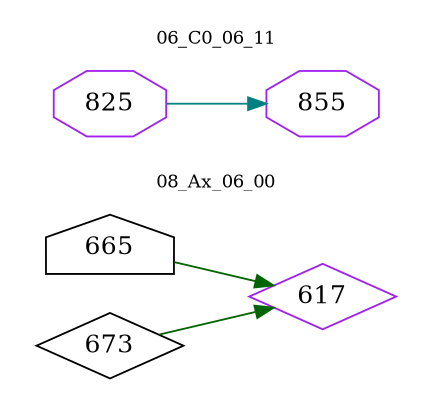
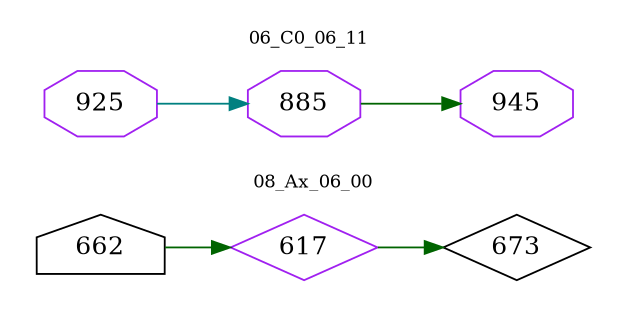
node "825": label "825" -> "925"
node "855": label "855" -> "885"
node "945": added
node "665": label "665" -> "662"
edge "673" -> "617": reversed
